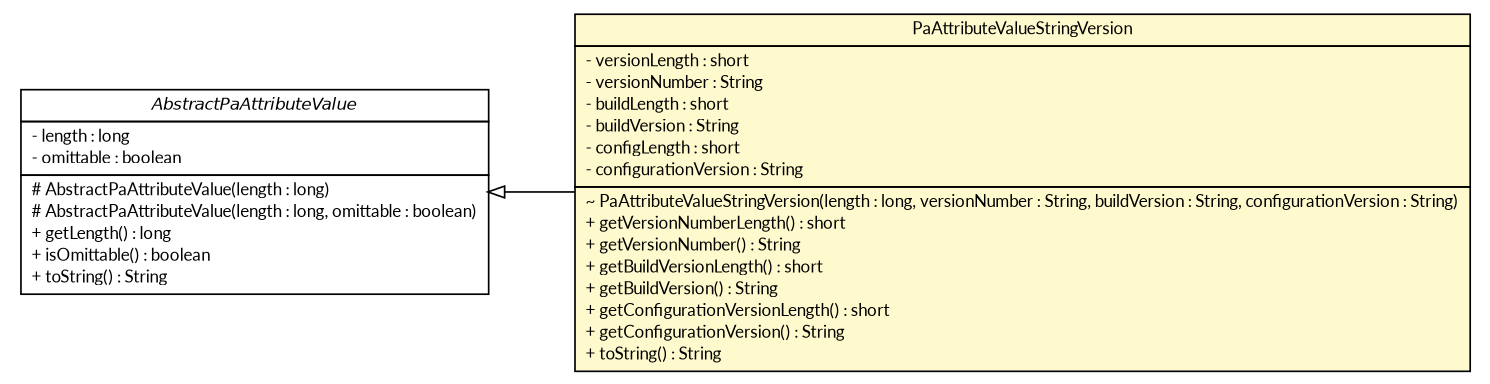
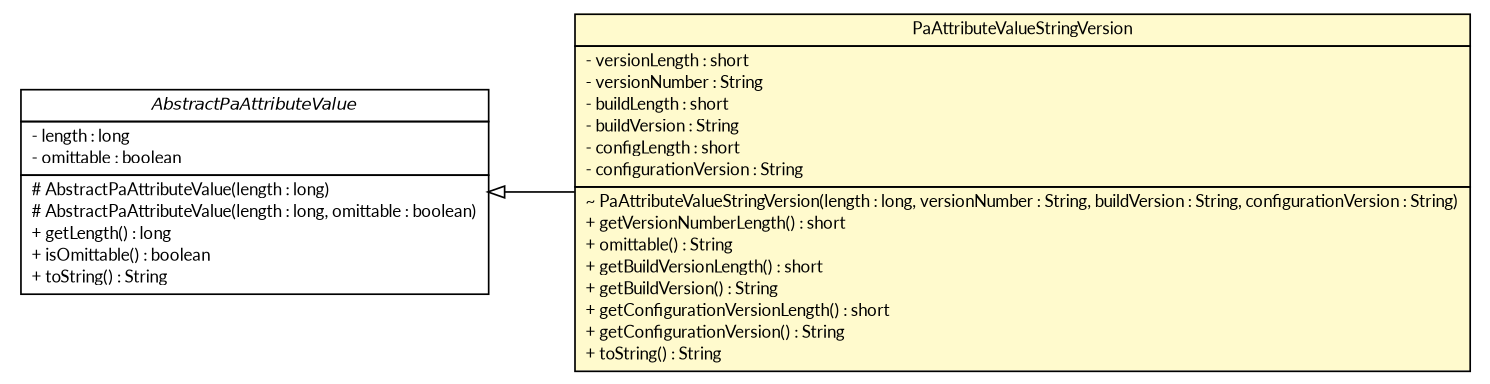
node "PaAttributeValueStringVersion": text "+ getVersionNumber() : String" -> "+ omittable() : String"
